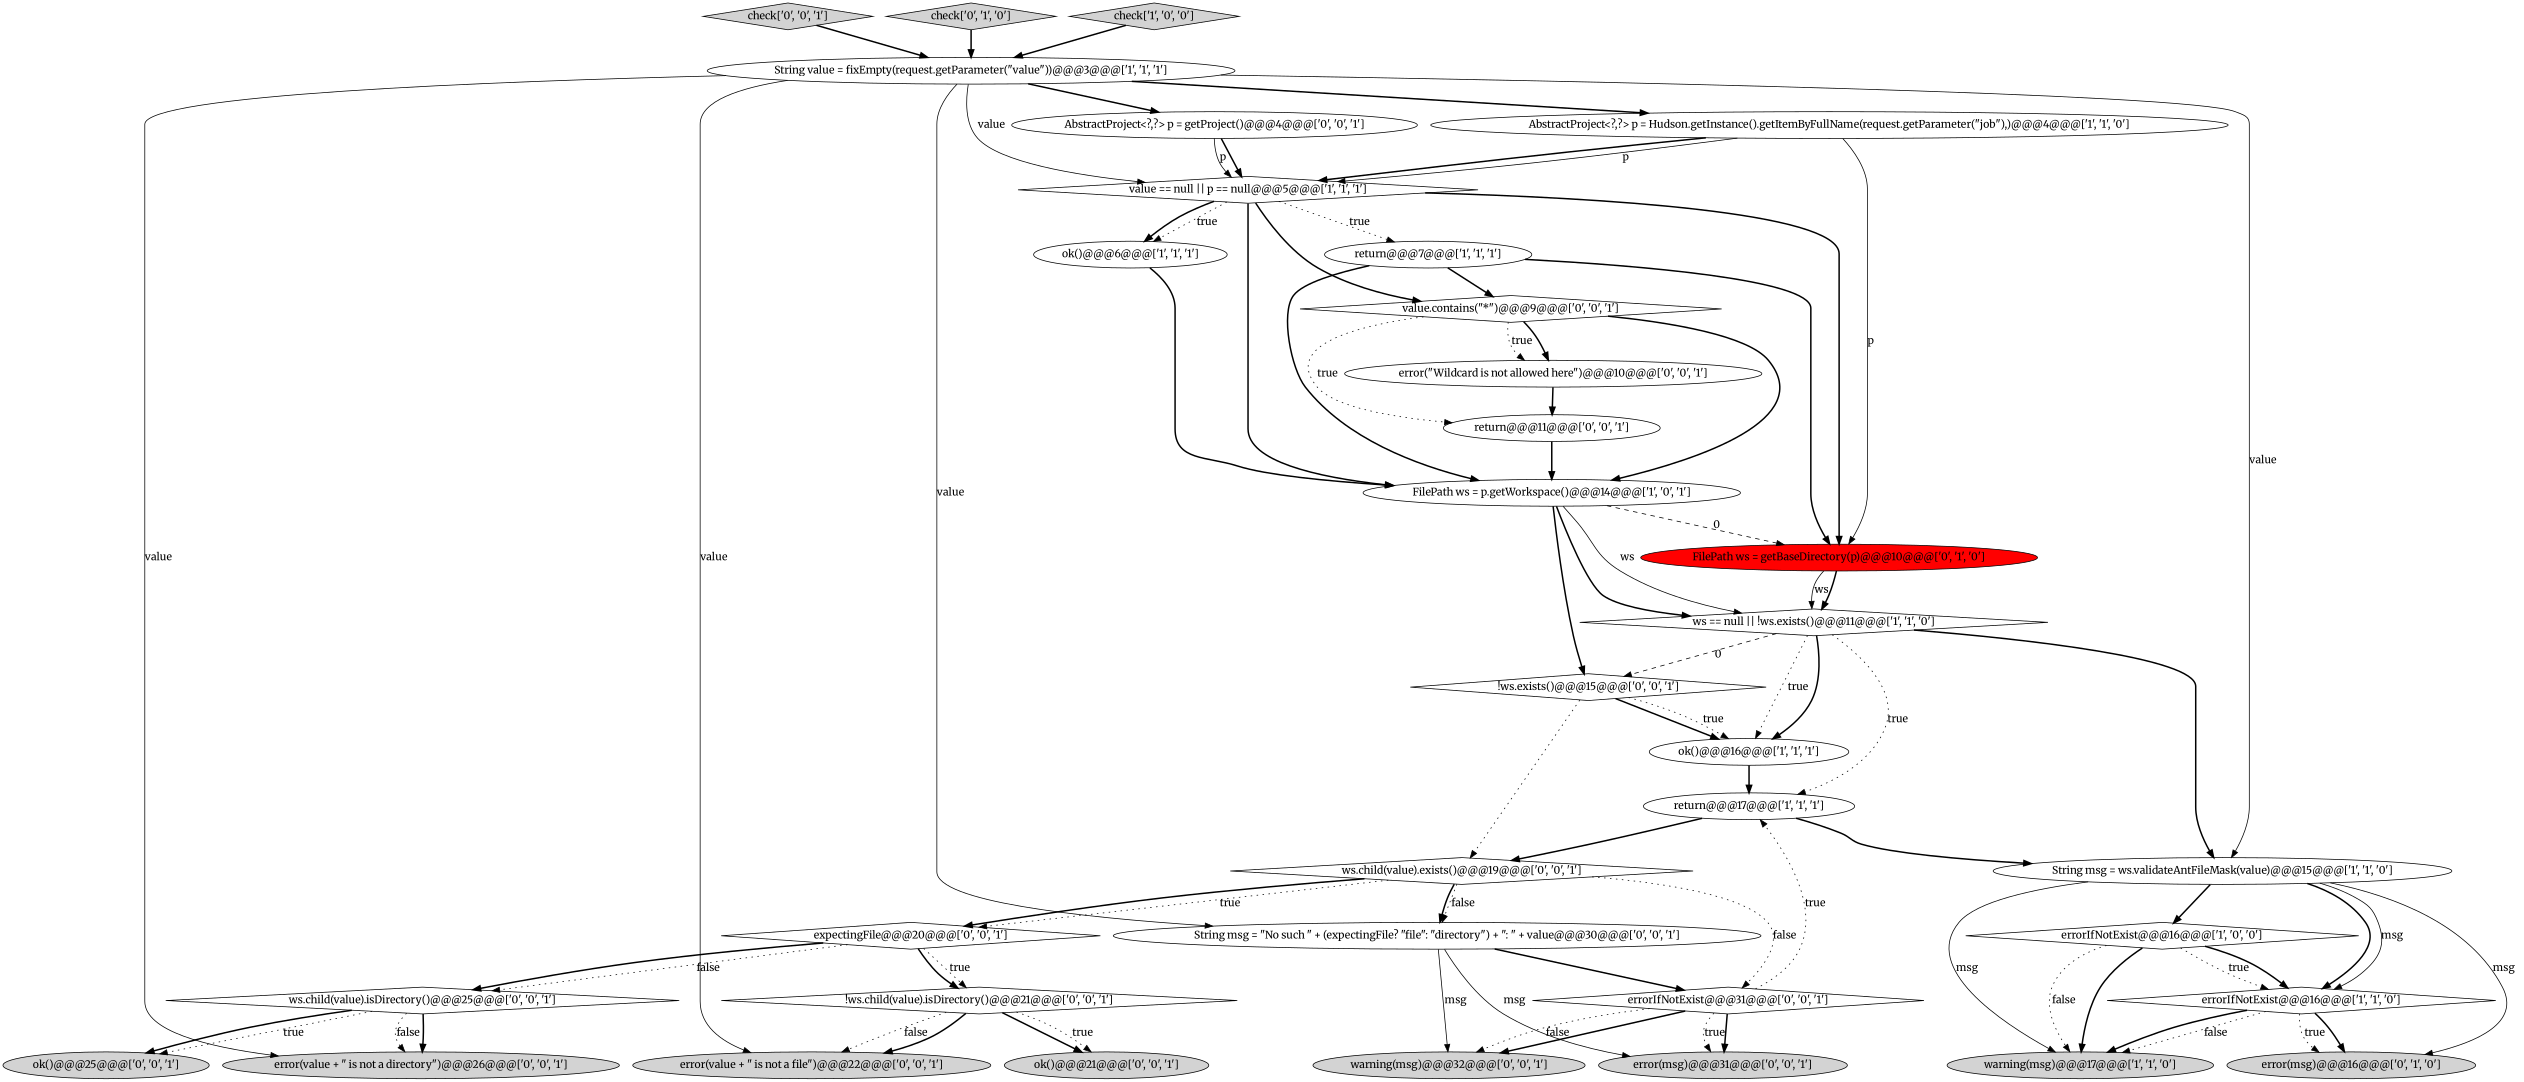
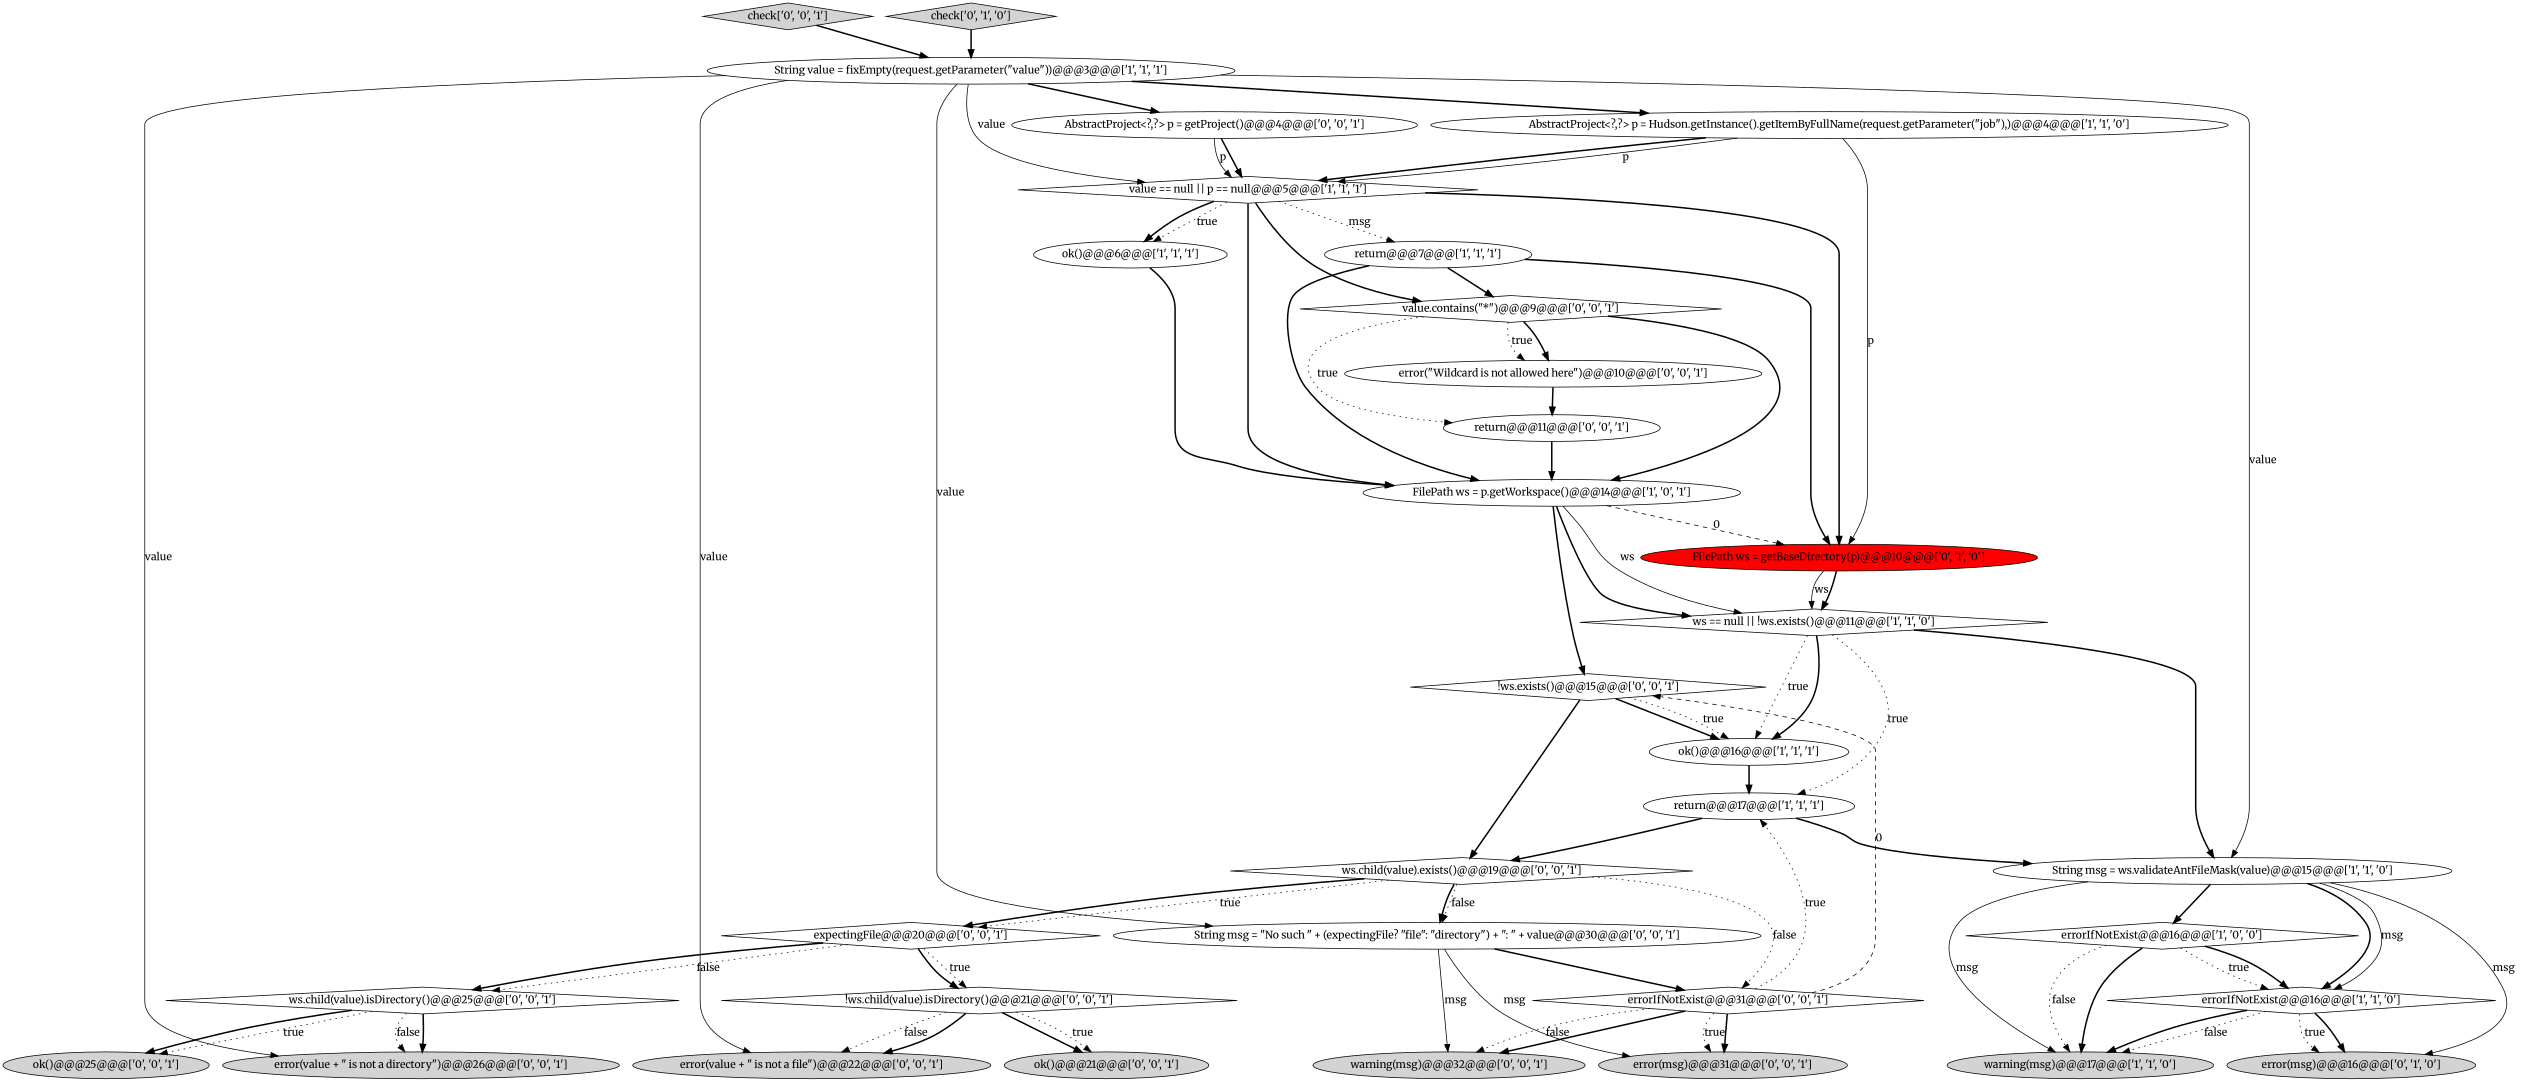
node "check['1', '0', '0']": removed
edge "value == null || p == null@@@5@@@['1', '1', '1']" -> "return@@@7@@@['1', '1', '1']": label "true" -> "msg"
edge "ws == null || !ws.exists()@@@11@@@['1', '1', '0']" -> "!ws.exists()@@@15@@@['0', '0', '1']": now "errorIfNotExist@@@31@@@['0', '0', '1']" -> "!ws.exists()@@@15@@@['0', '0', '1']"
edge "!ws.exists()@@@15@@@['0', '0', '1']" -> "ws.child(value).exists()@@@19@@@['0', '0', '1']": style dotted -> bold
